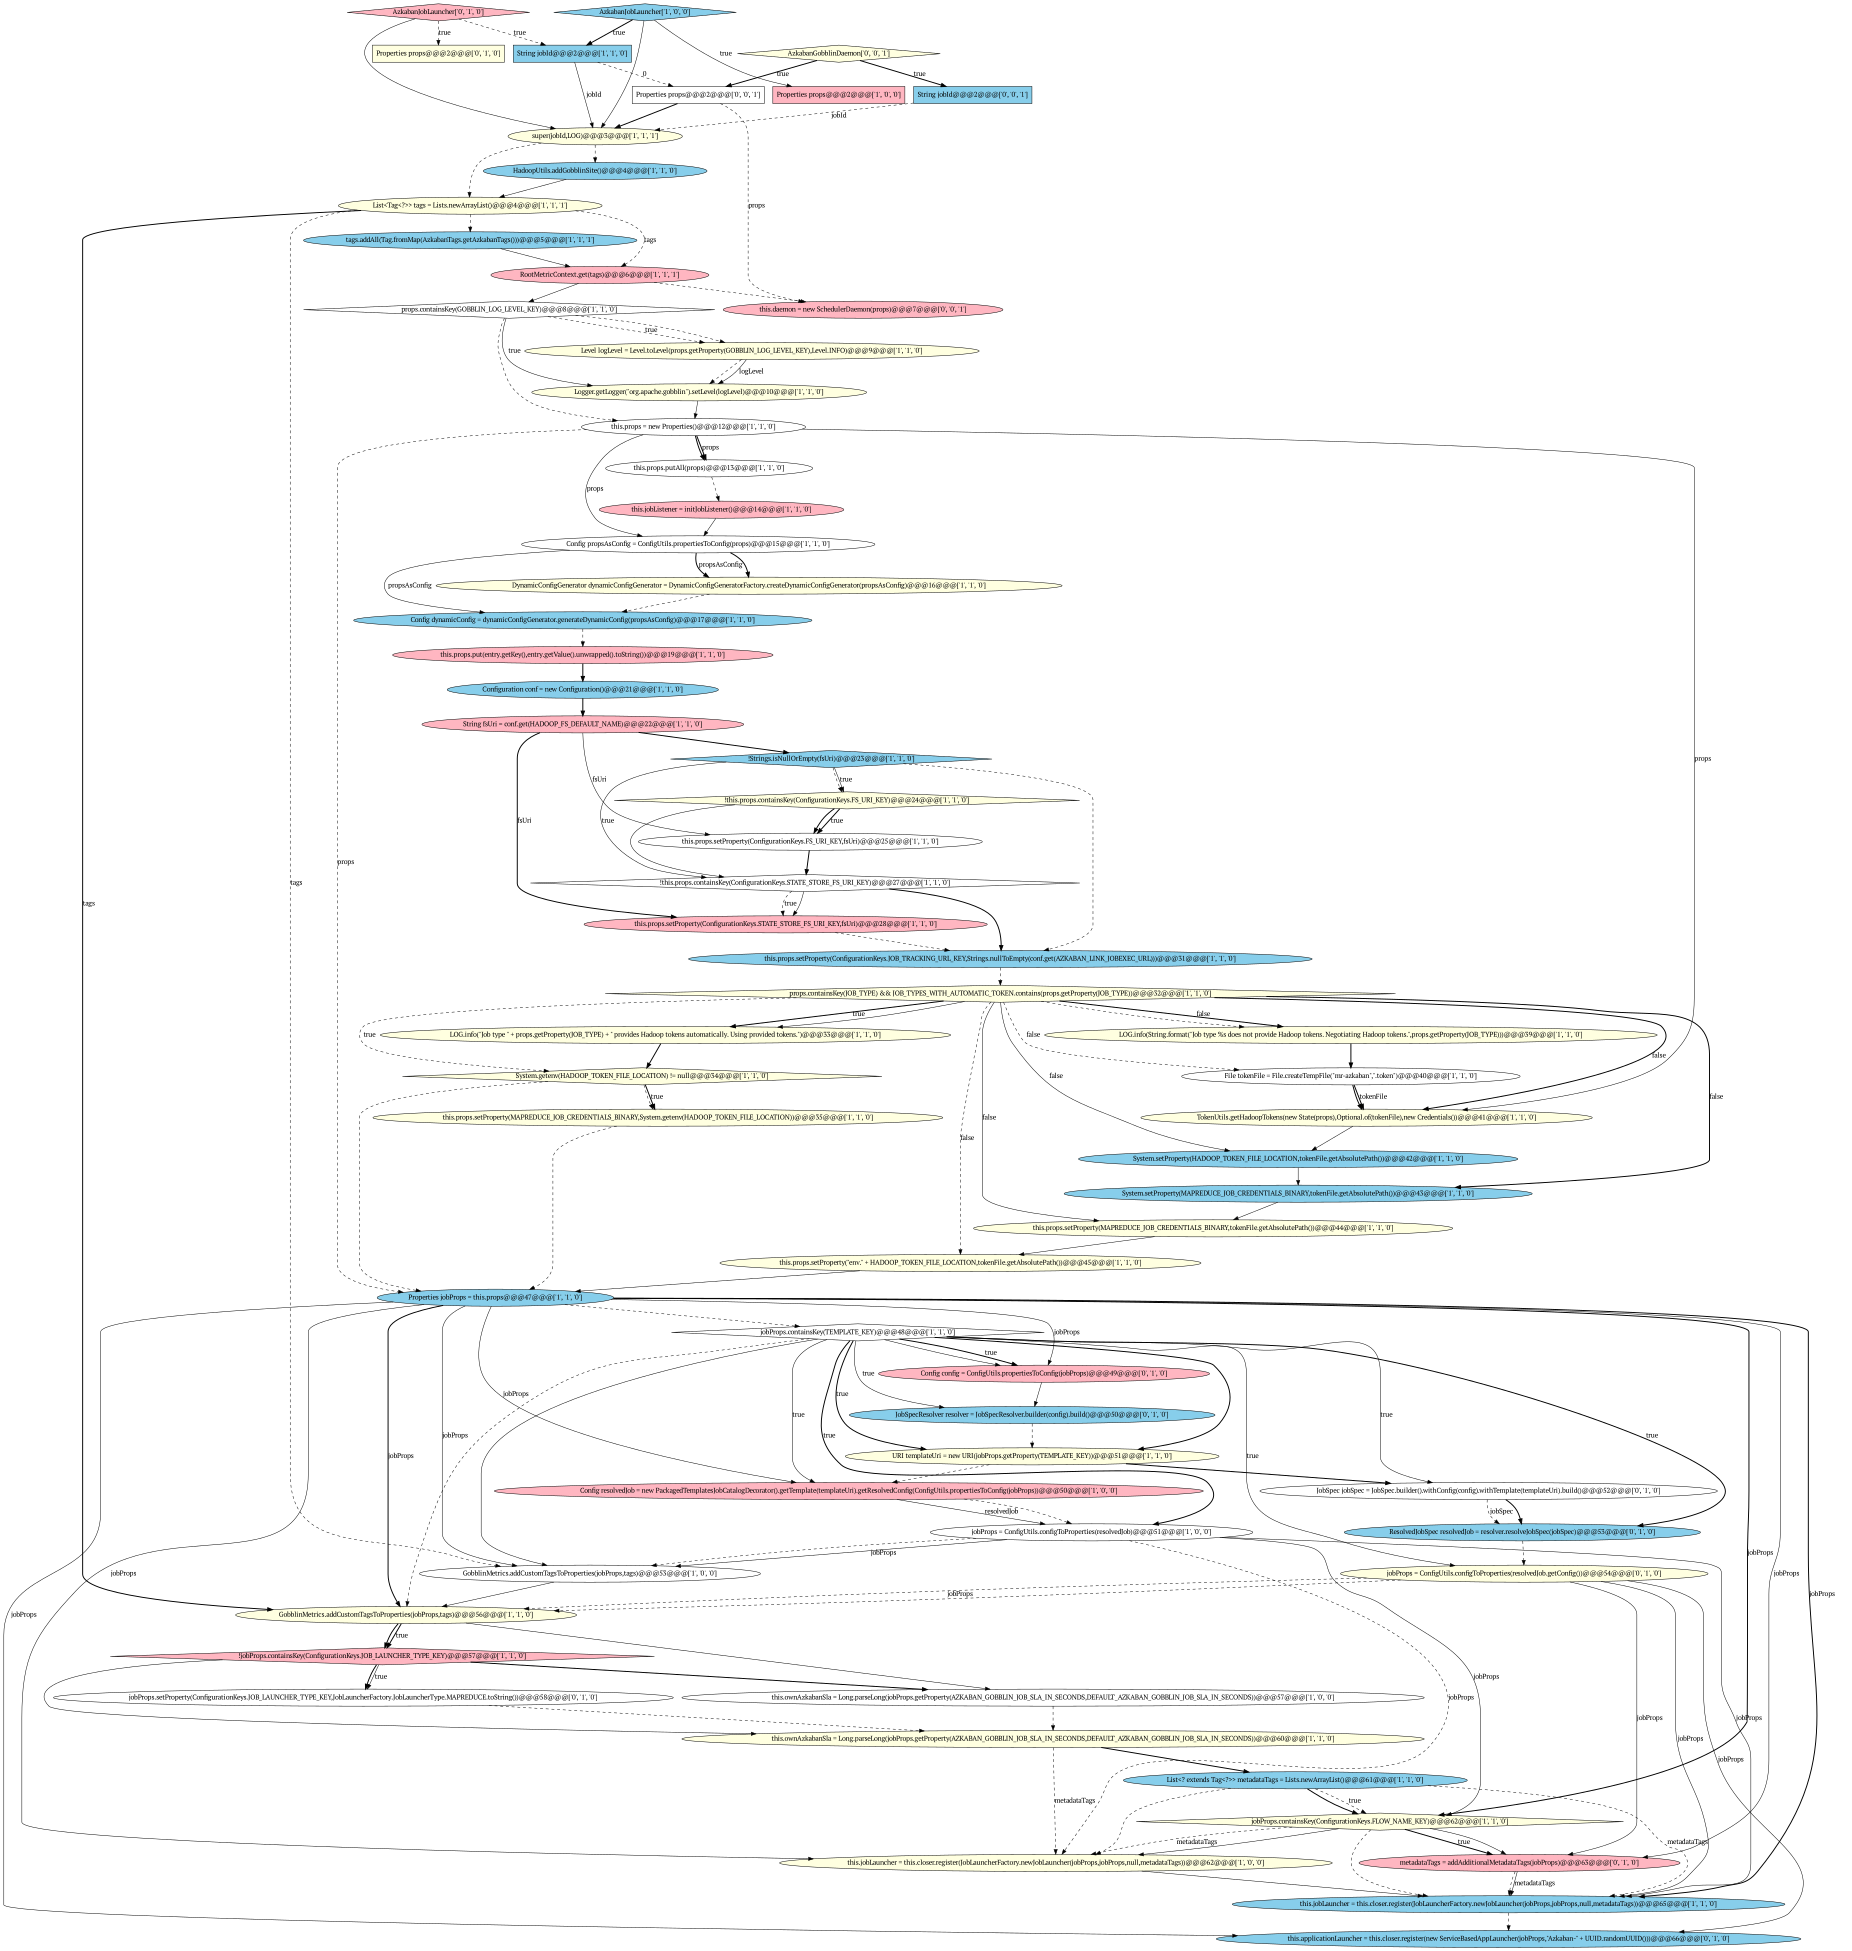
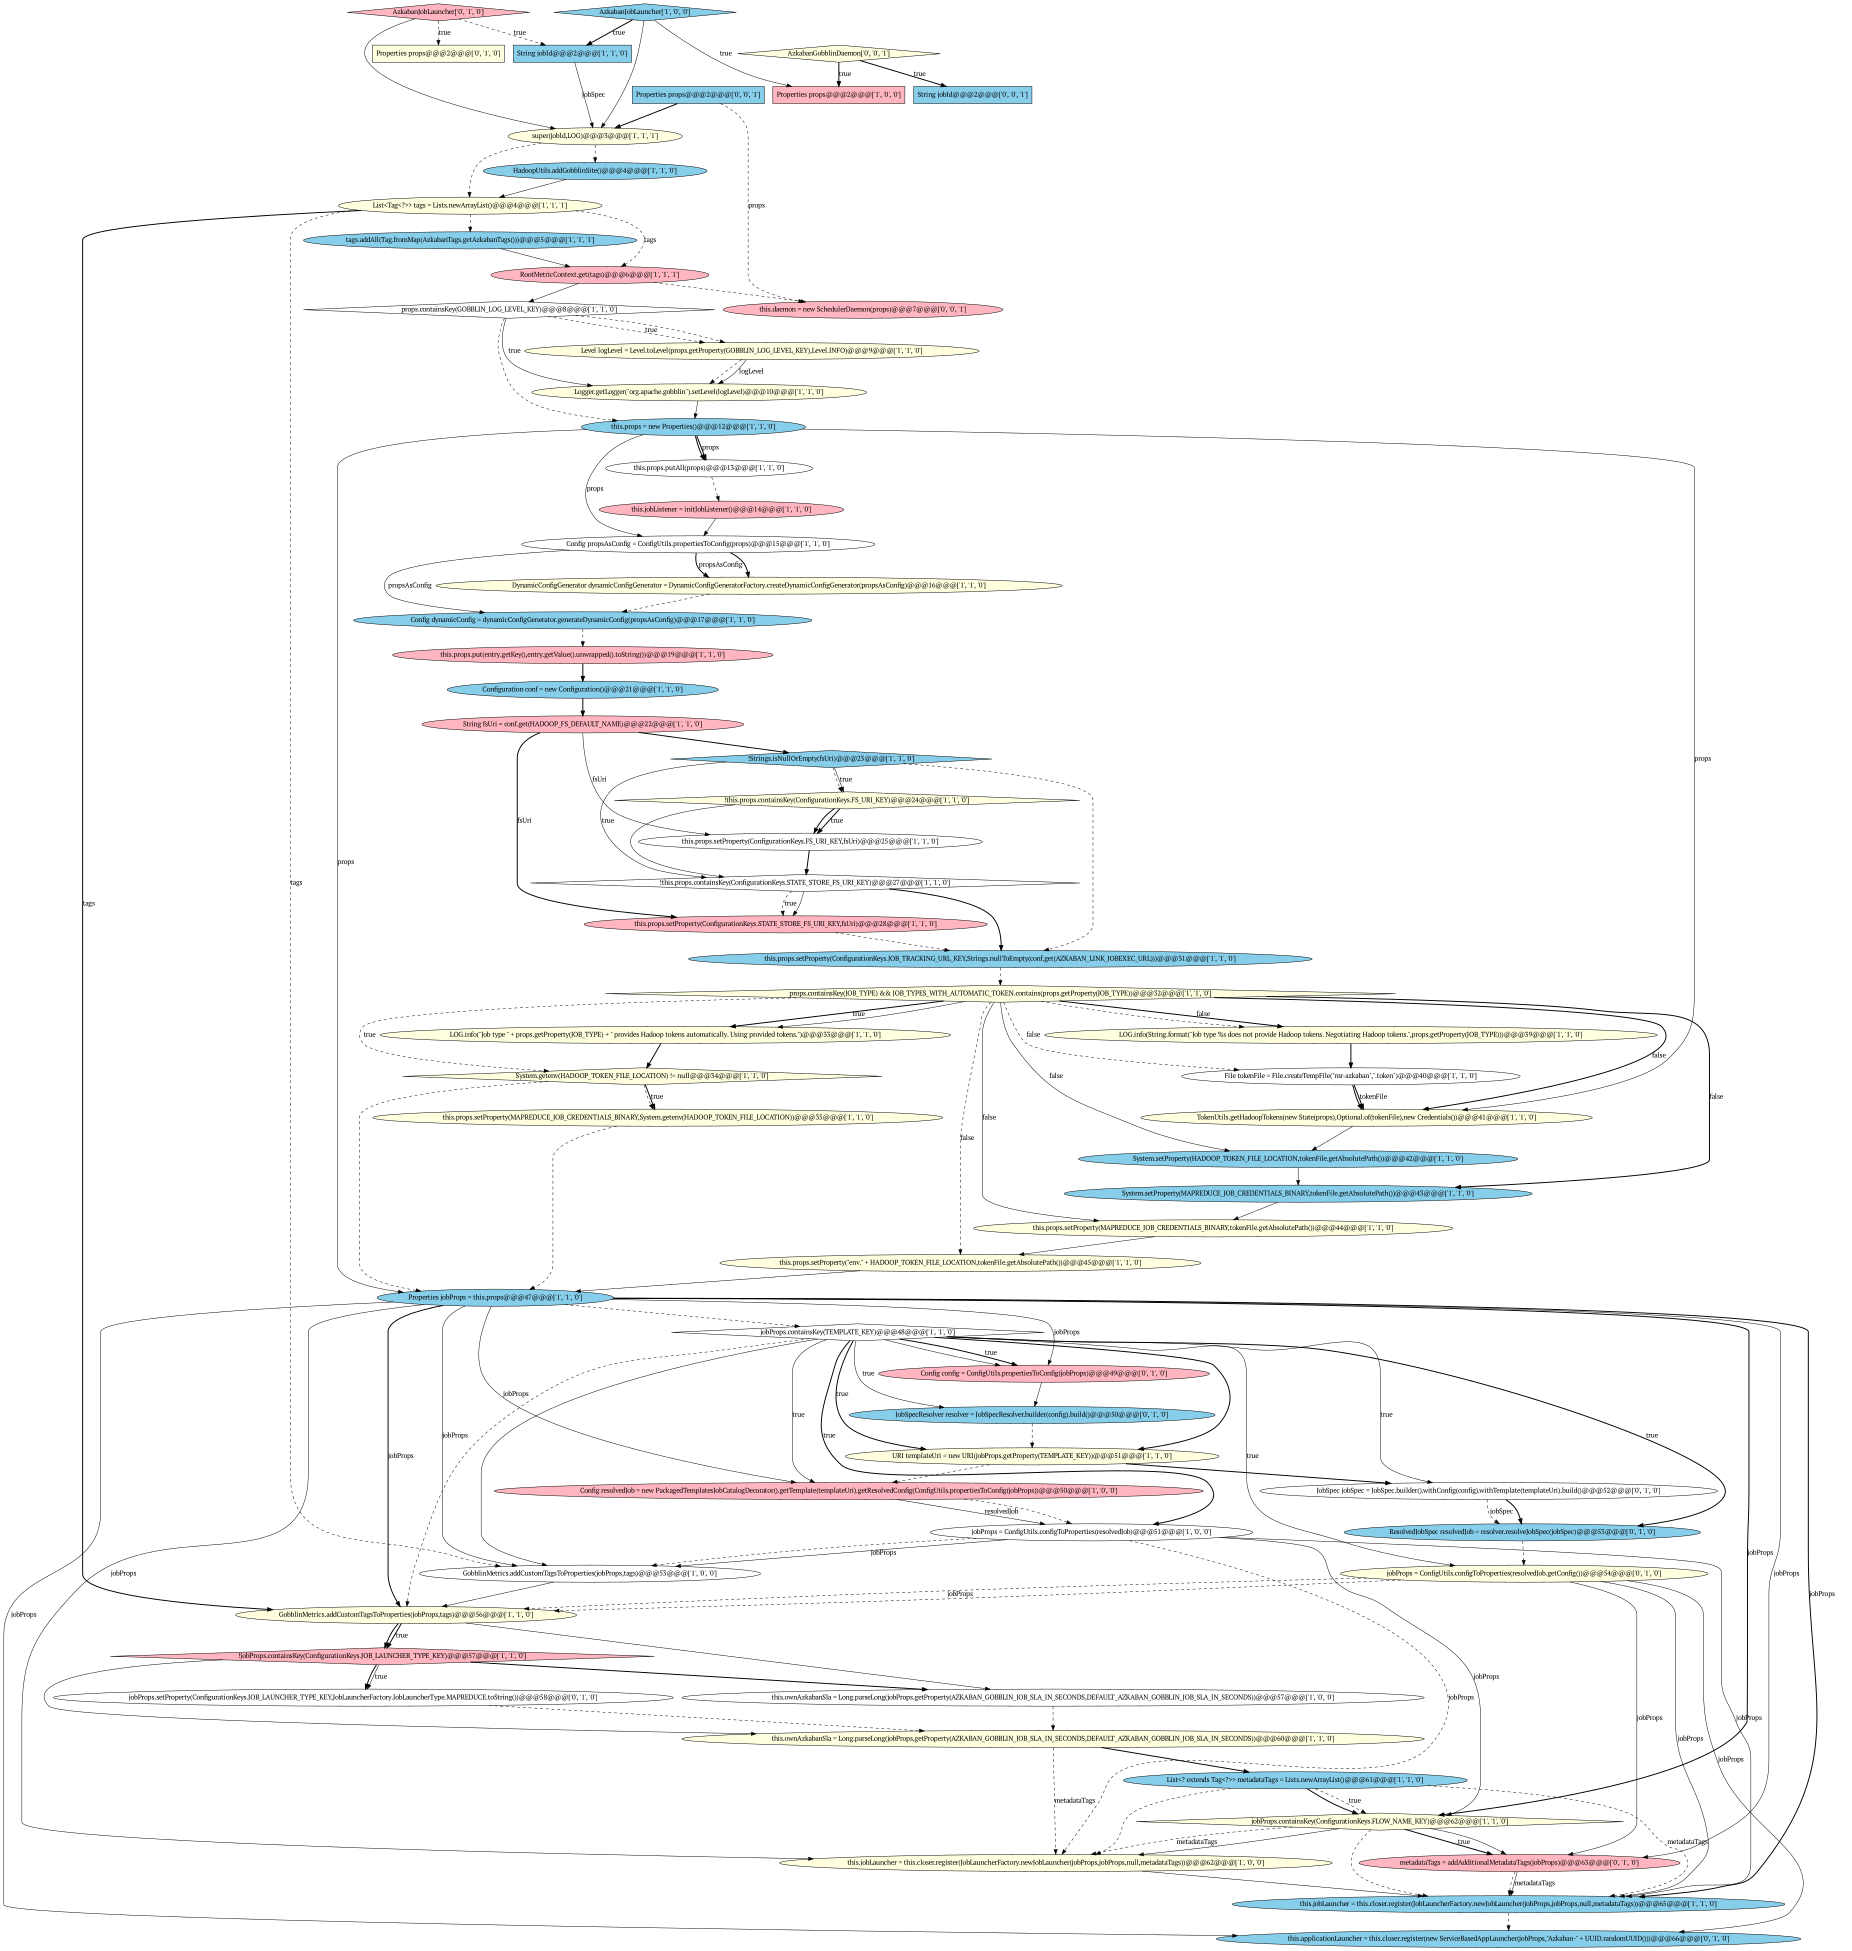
edge "AzkabanGobblinDaemon['0', '0', '1']" -> "Properties props@@@2@@@['0', '0', '1']": now "AzkabanGobblinDaemon['0', '0', '1']" -> "Properties props@@@2@@@['1', '0', '0']"
edge "String jobId@@@2@@@['1', '1', '0']" -> "Properties props@@@2@@@['0', '0', '1']": removed, label "0"
edge "String jobId@@@2@@@['1', '1', '0']" -> "super(jobId,LOG)@@@3@@@['1', '1', '1']": label "jobId" -> "jobSpec"
node "Properties props@@@2@@@['0', '0', '1']": fillcolor white -> skyblue
edge "String jobId@@@2@@@['0', '0', '1']" -> "super(jobId,LOG)@@@3@@@['1', '1', '1']": removed, label "jobId"
node "this.props = new Properties()@@@12@@@['1', '1', '0']": fillcolor white -> skyblue
edge "this.props = new Properties()@@@12@@@['1', '1', '0']" -> "Properties jobProps = this.props@@@47@@@['1', '1', '0']": style dashed -> solid
